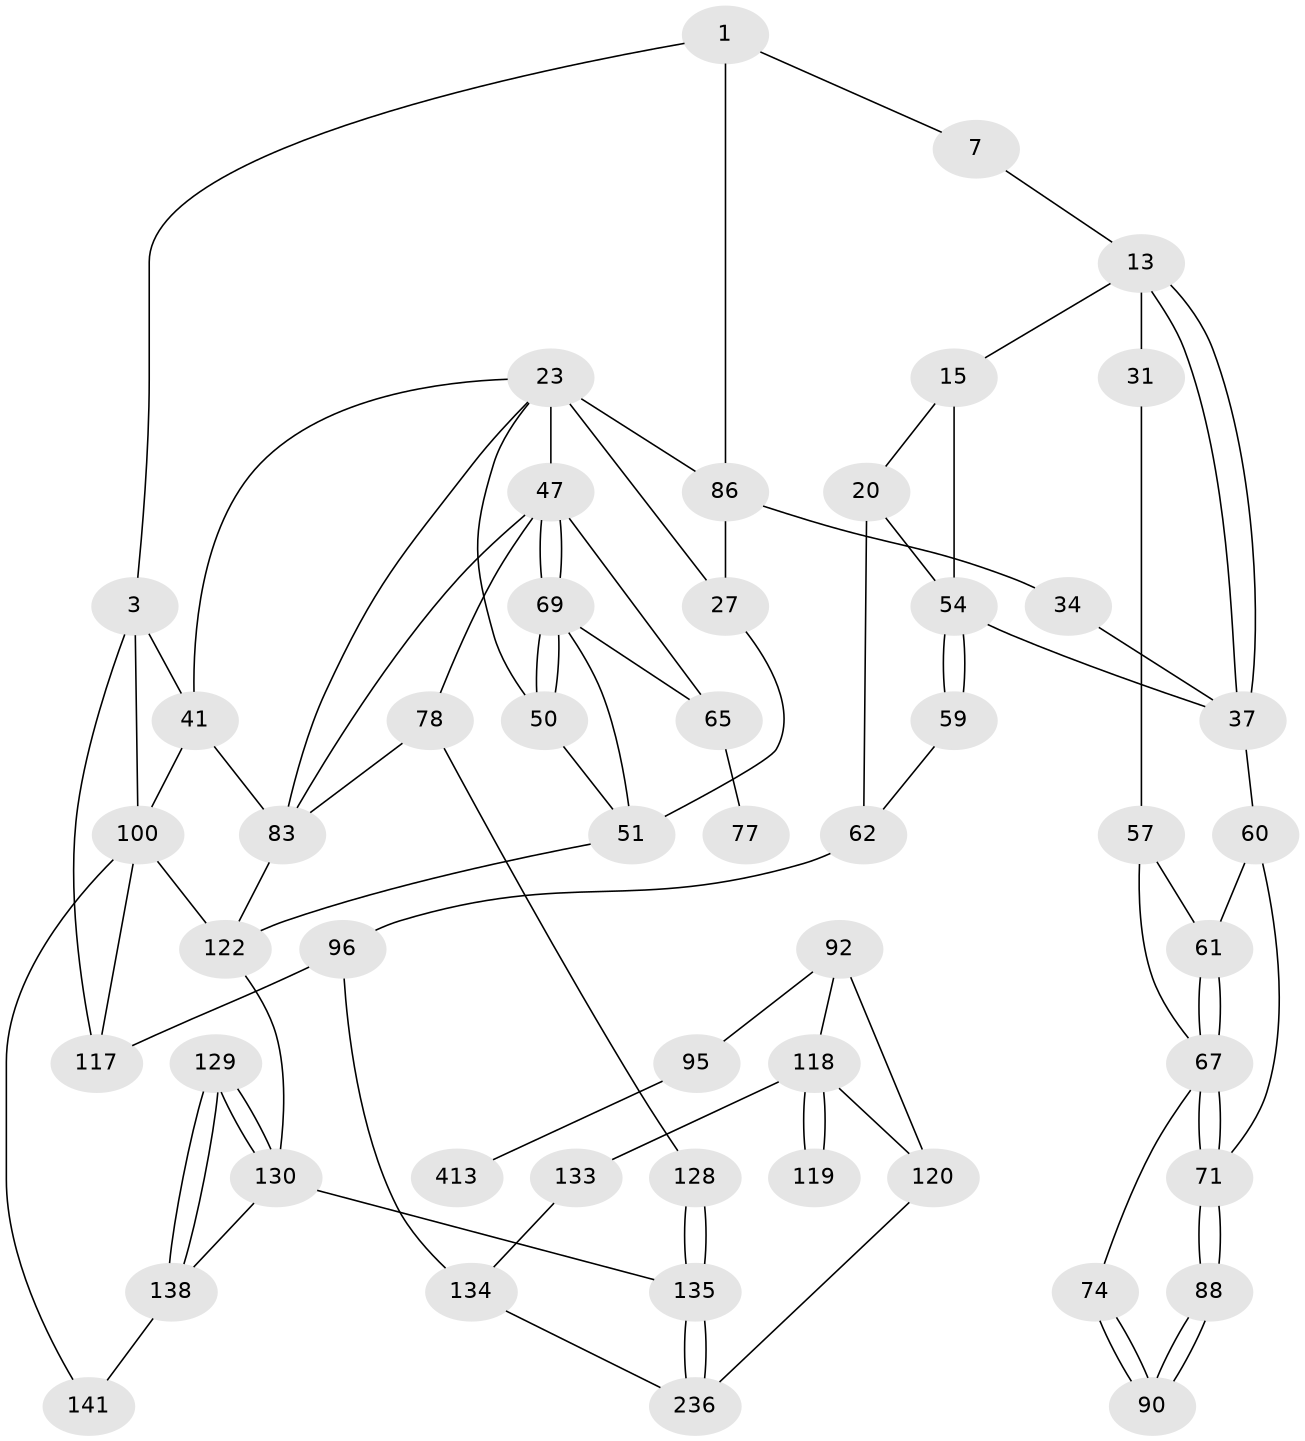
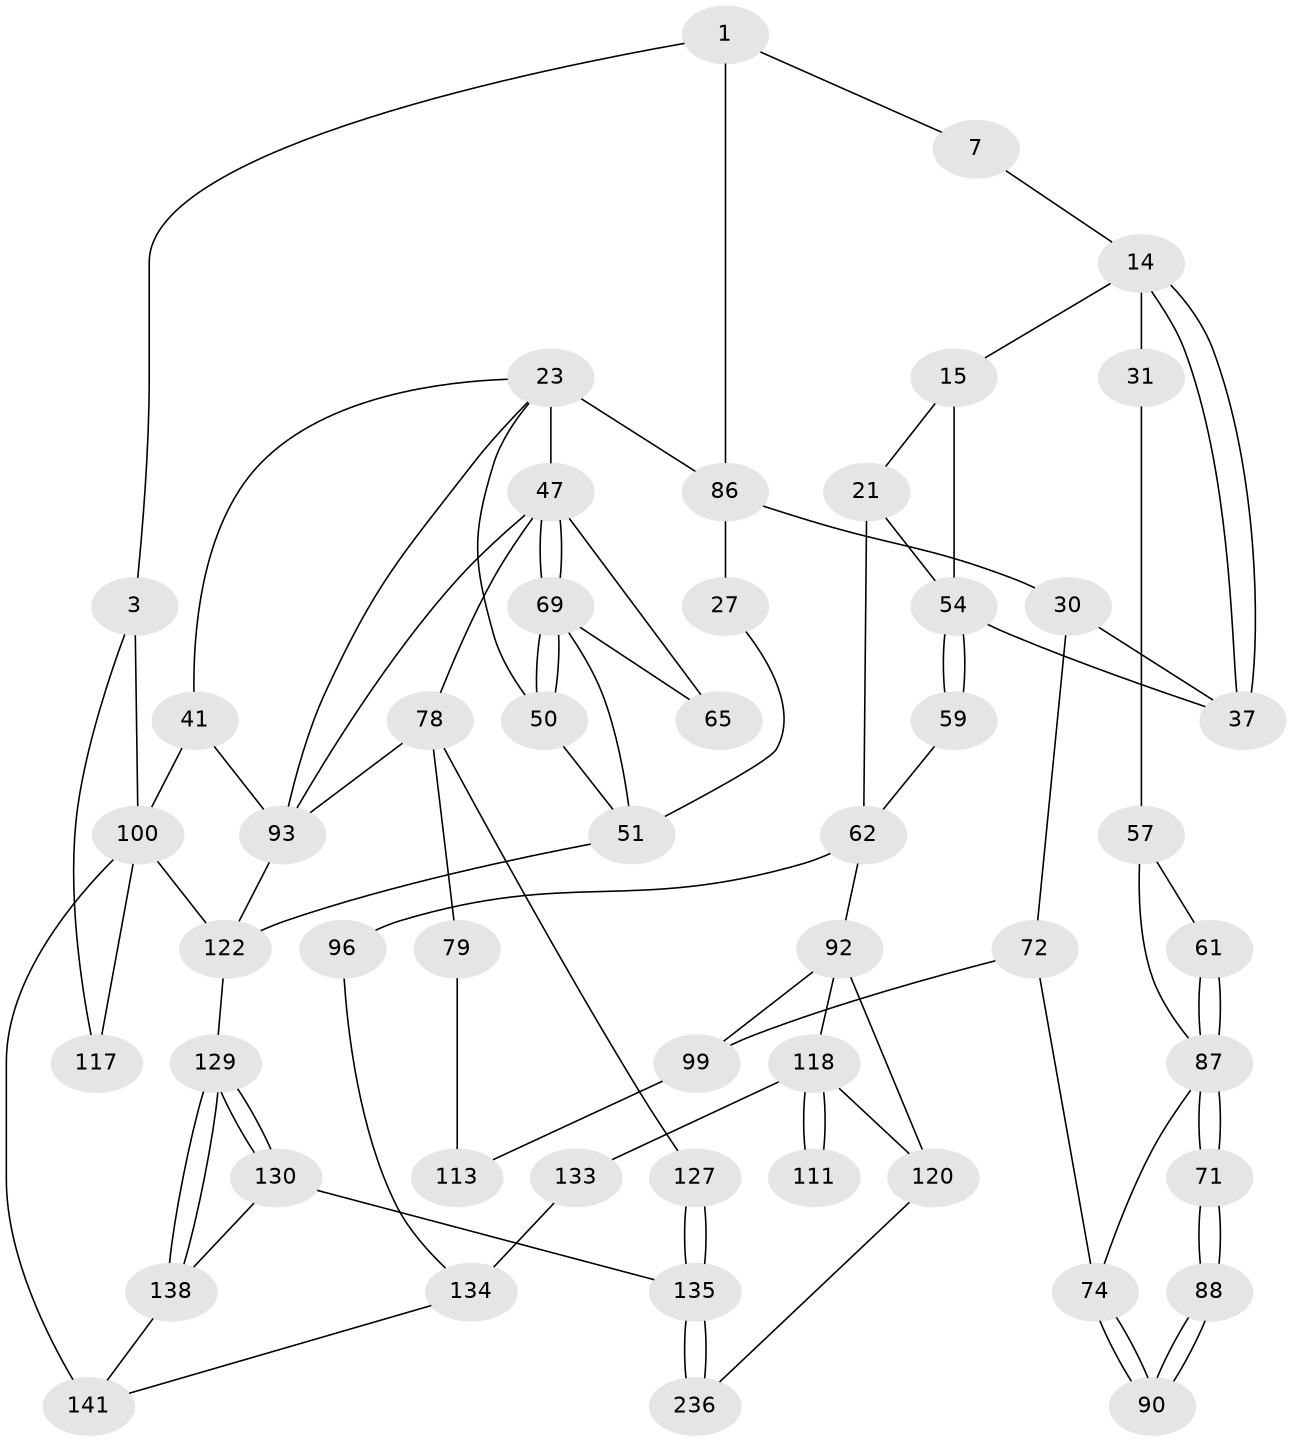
node "13": label "13" -> "14"
edge "23" -- "27": removed
node "20": label "20" -> "21"
node "34": label "34" -> "30"
edge "3" -- "41": removed
node "83": label "83" -> "93"
node "77": removed
node "60": removed
edge "62" -- "92": added
node "79": added
node "72": added
edge "96" -- "117": removed
edge "122" -- "130": now "122" -- "129"
node "95": label "95" -> "99"
node "67": label "67" -> "87"
node "413": label "413" -> "113"
node "128": label "128" -> "127"
node "119": label "119" -> "111"
edge "134" -- "236": now "134" -- "141"
